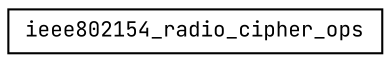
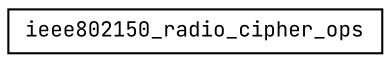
node "ieee802154_radio_cipher_ops": label "ieee802154_radio_cipher_ops" -> "ieee802150_radio_cipher_ops"
